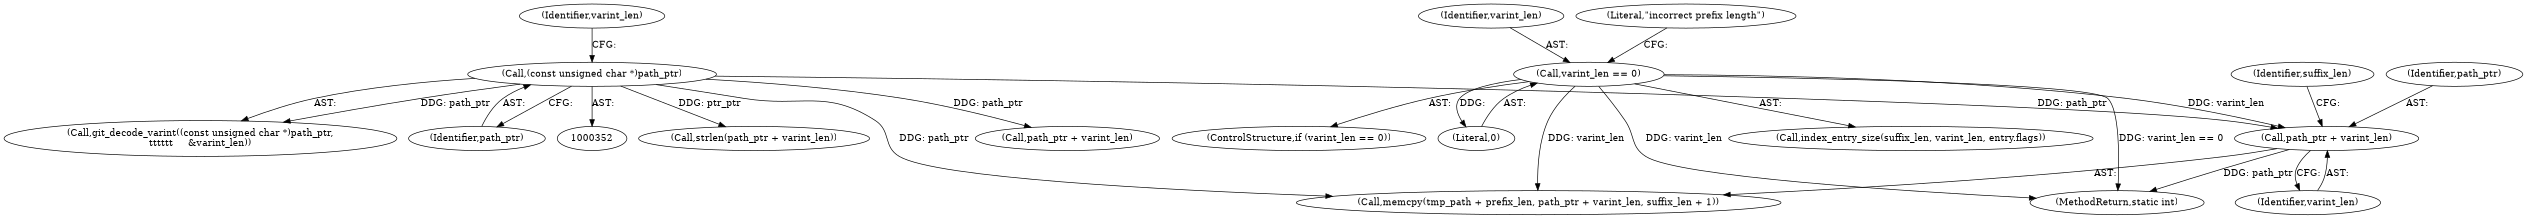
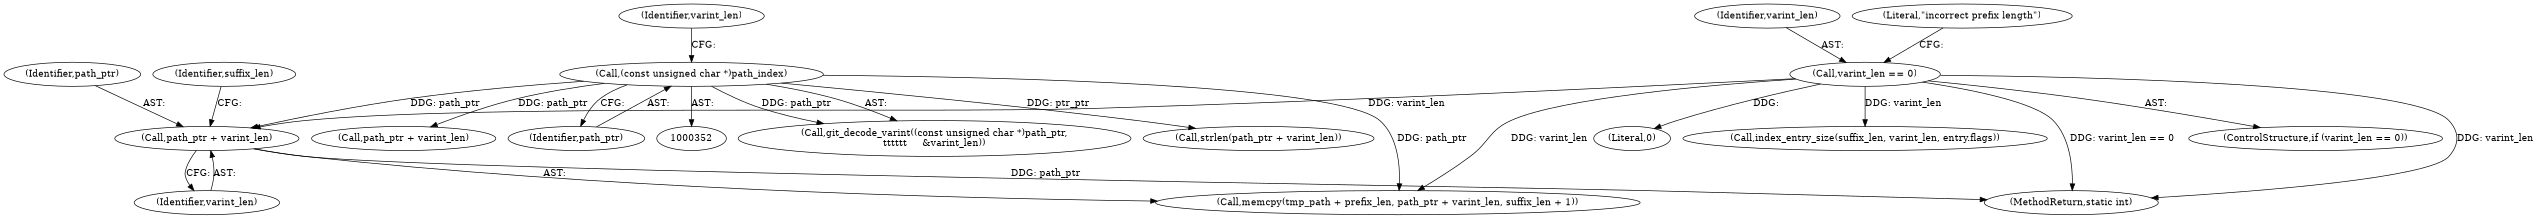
node "(Call,(const unsigned char *)path_ptr)": label "(Call,(const unsigned char *)path_ptr)" -> "(Call,(const unsigned char *)path_index)"
edge "(Literal,0)" -> "(Call,varint_len == 0)": removed, label "AST:"
edge "(Call,varint_len == 0)" -> "(Call,index_entry_size(suffix_len, varint_len, entry.flags))": label "AST: " -> "DDG: varint_len"
